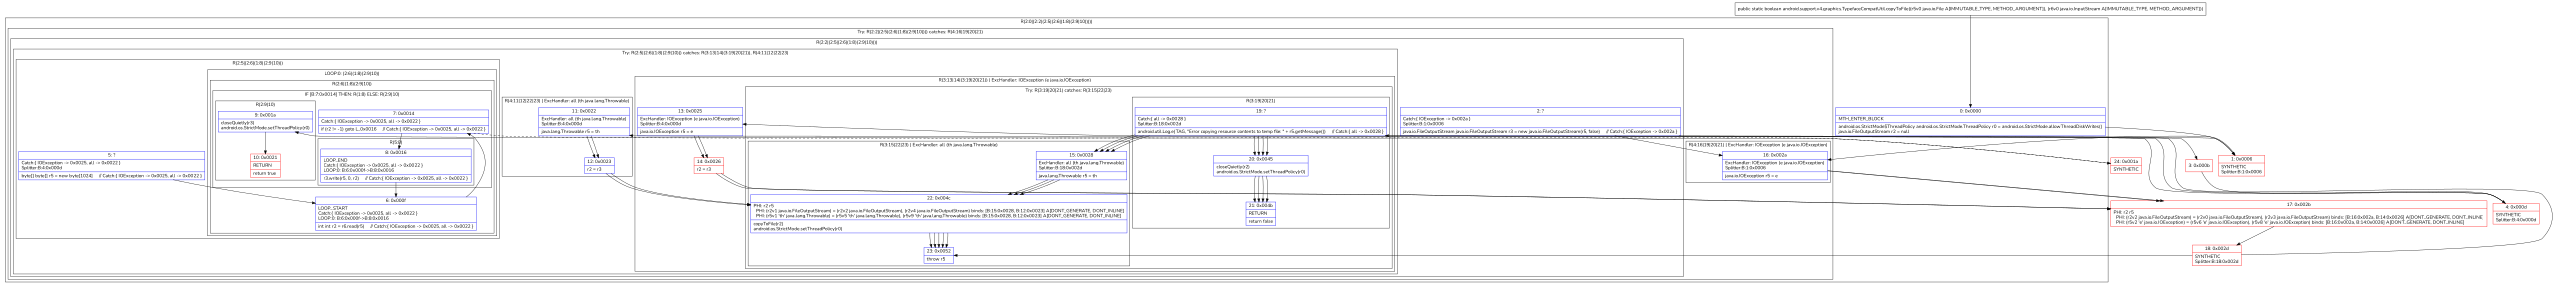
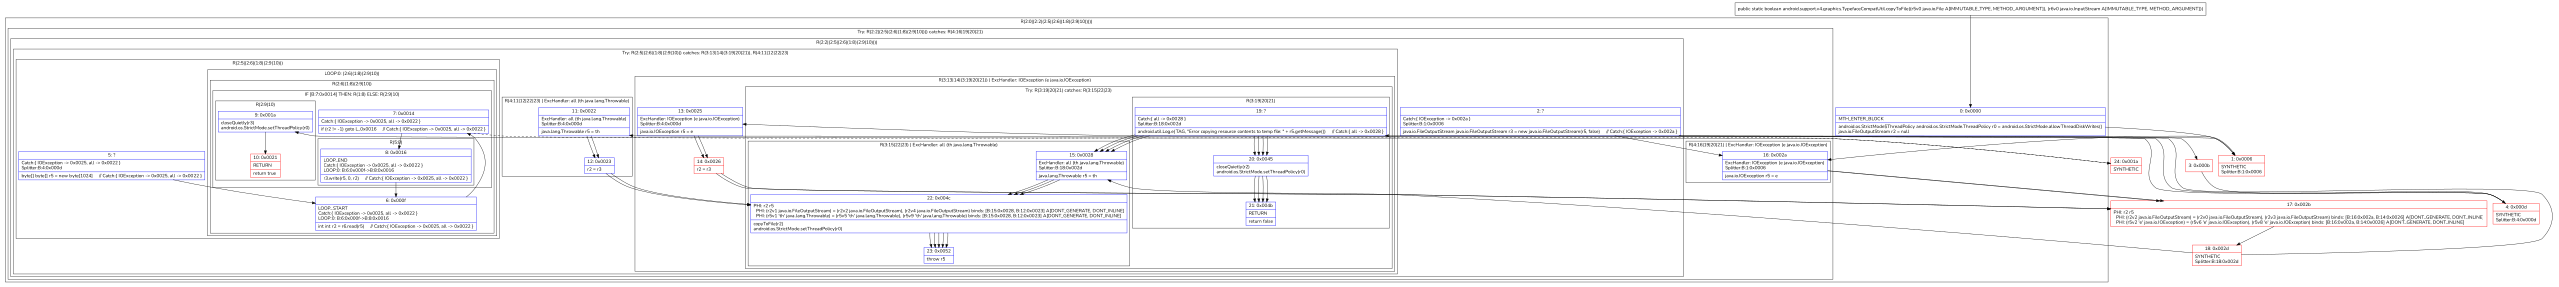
edge "19: ?" -> "3: 0x000b": now "2: ?" -> "3: 0x000b"
edge "18: 0x002d" -> "23: 0x0052": now "18: 0x002d" -> "15: 0x0028"
